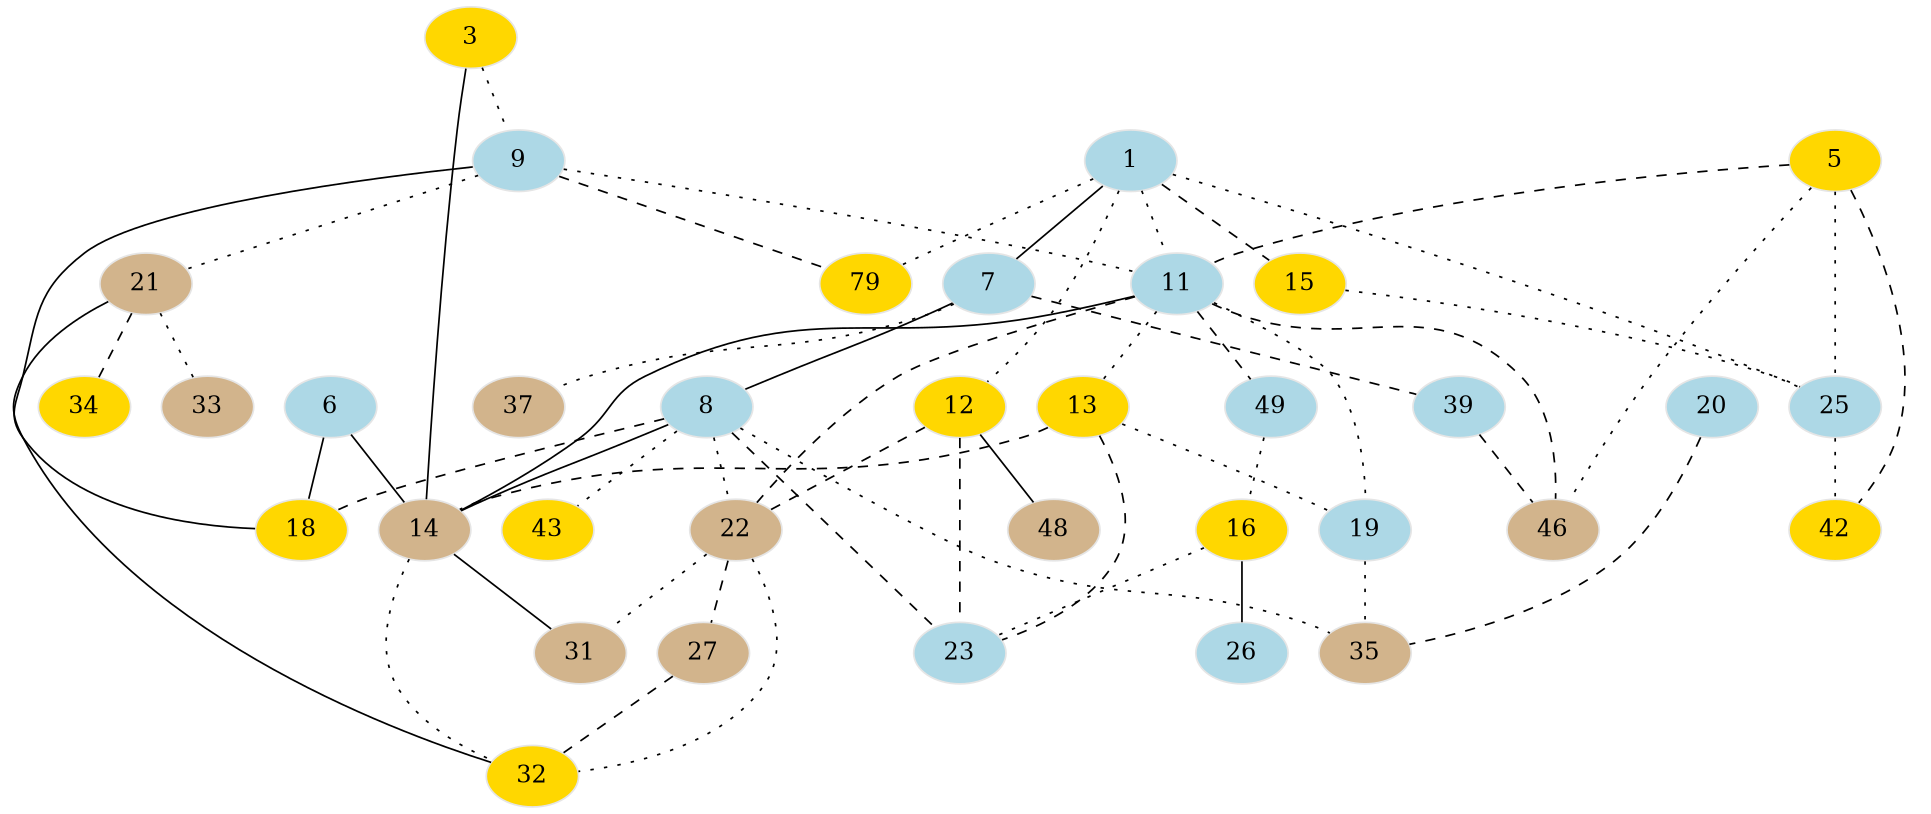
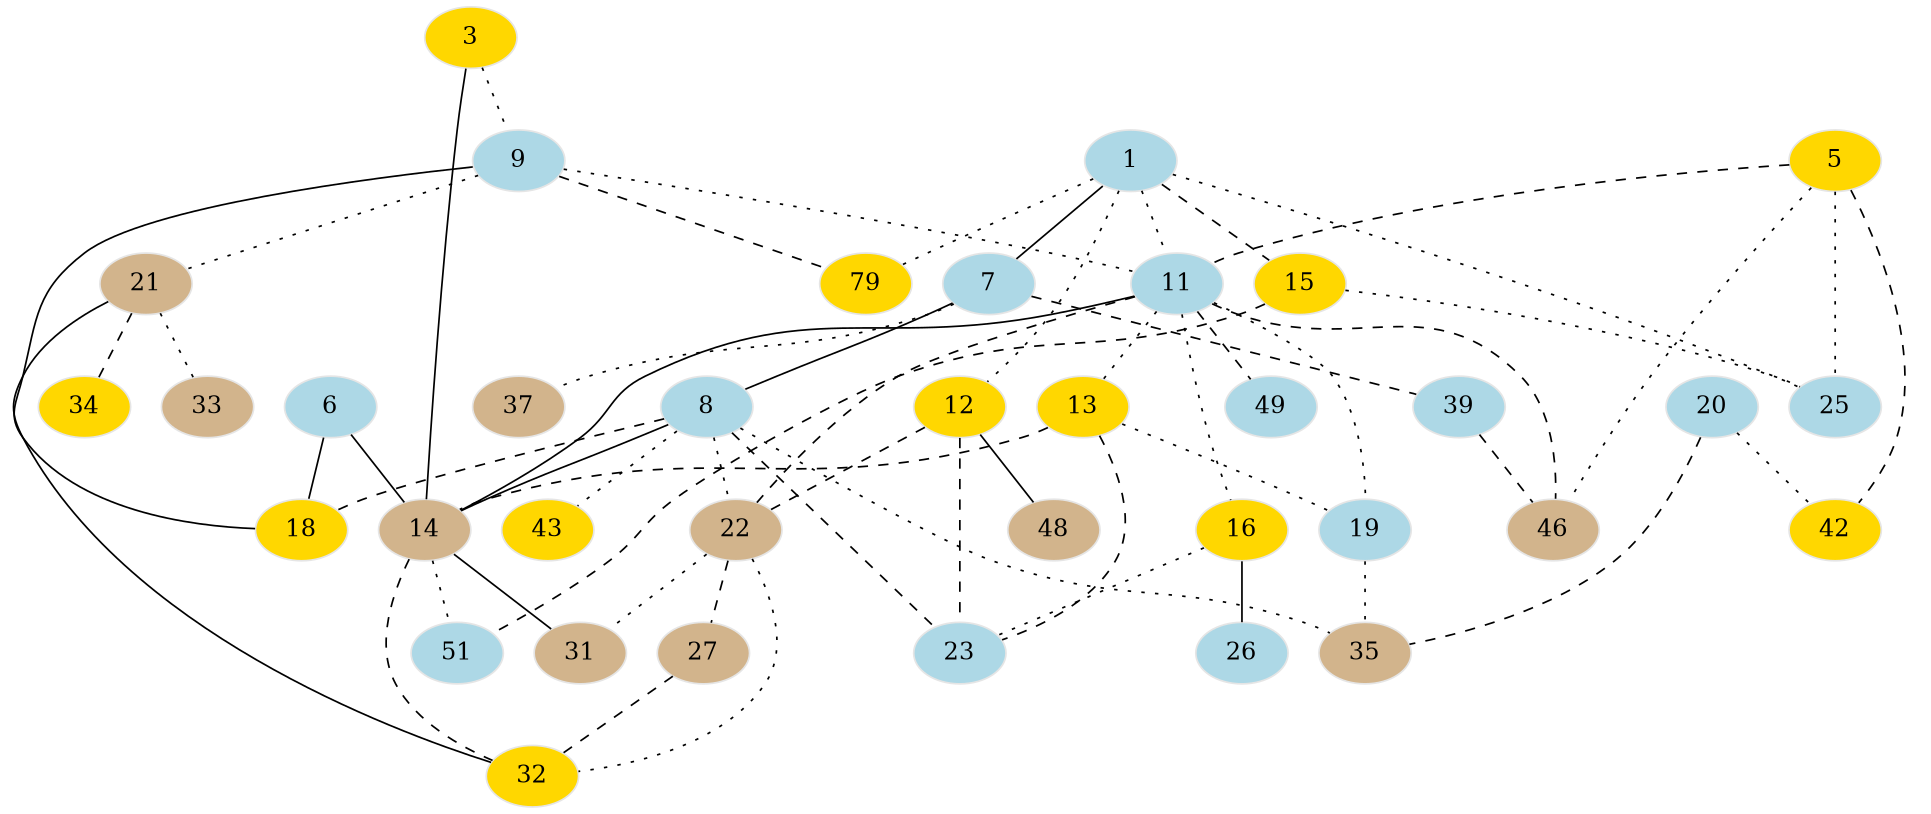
edge "49" -- "16": now "11" -- "16"
edge "25" -- "42": now "20" -- "42"
node "51": added
edge "14" -- "32": style dotted -> dashed
